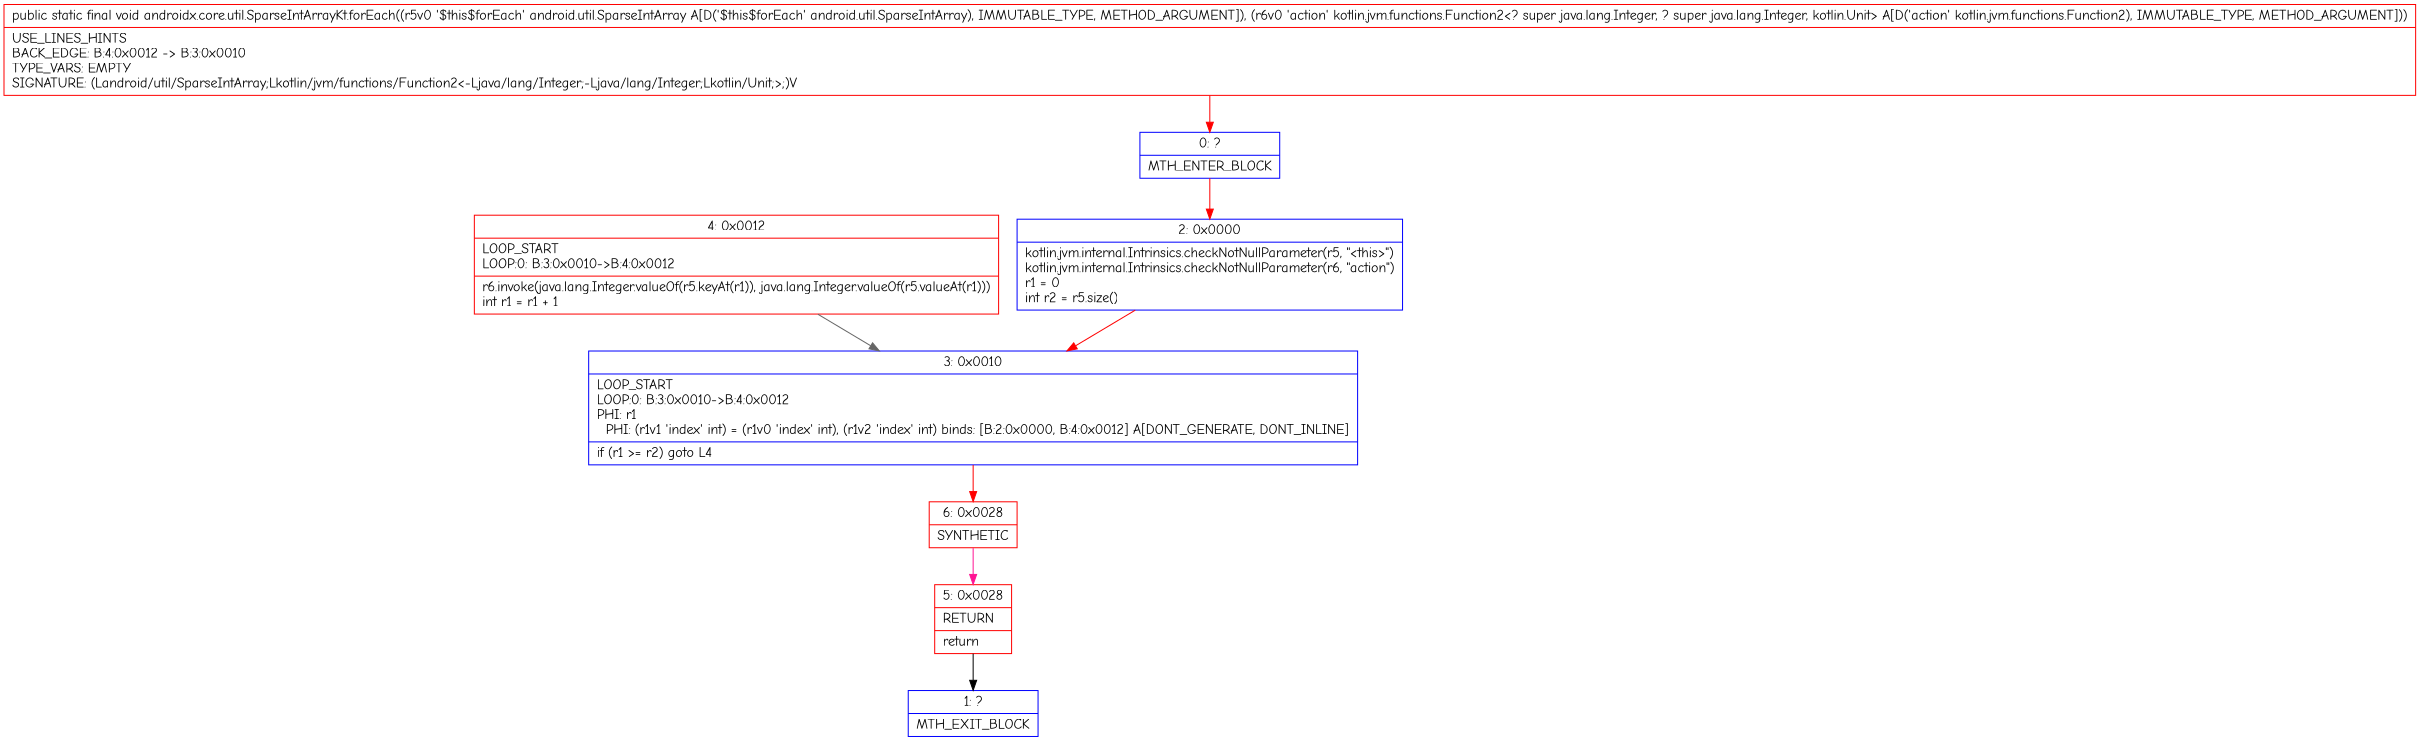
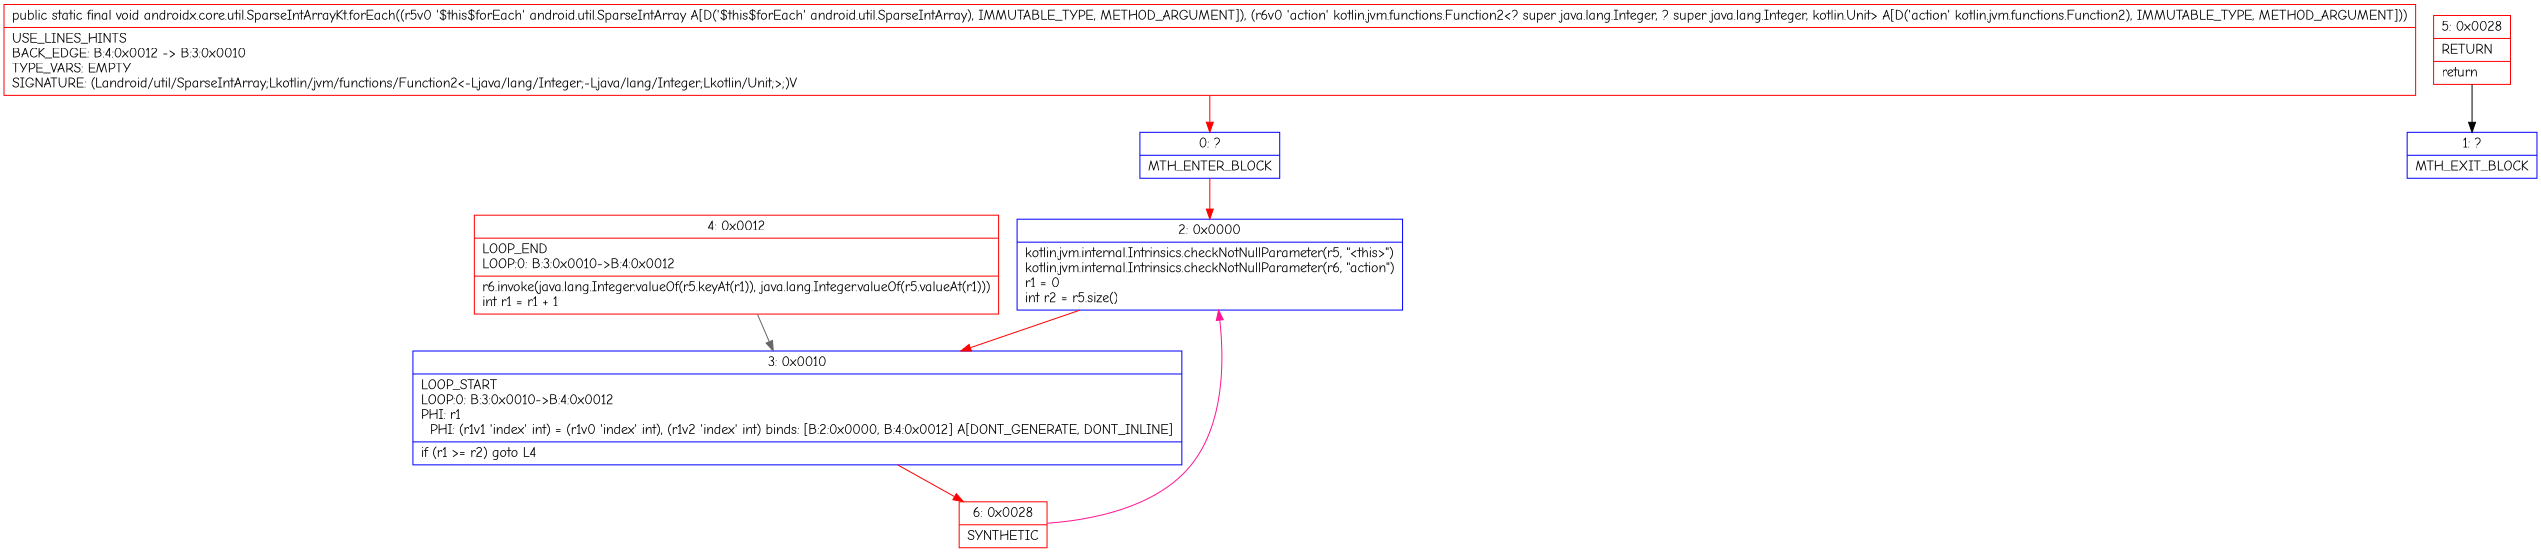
node "4: 0x0012": text "LOOP_START" -> "LOOP_END"
edge "6: 0x0028" -> "5: 0x0028": now "6: 0x0028" -> "2: 0x0000"
